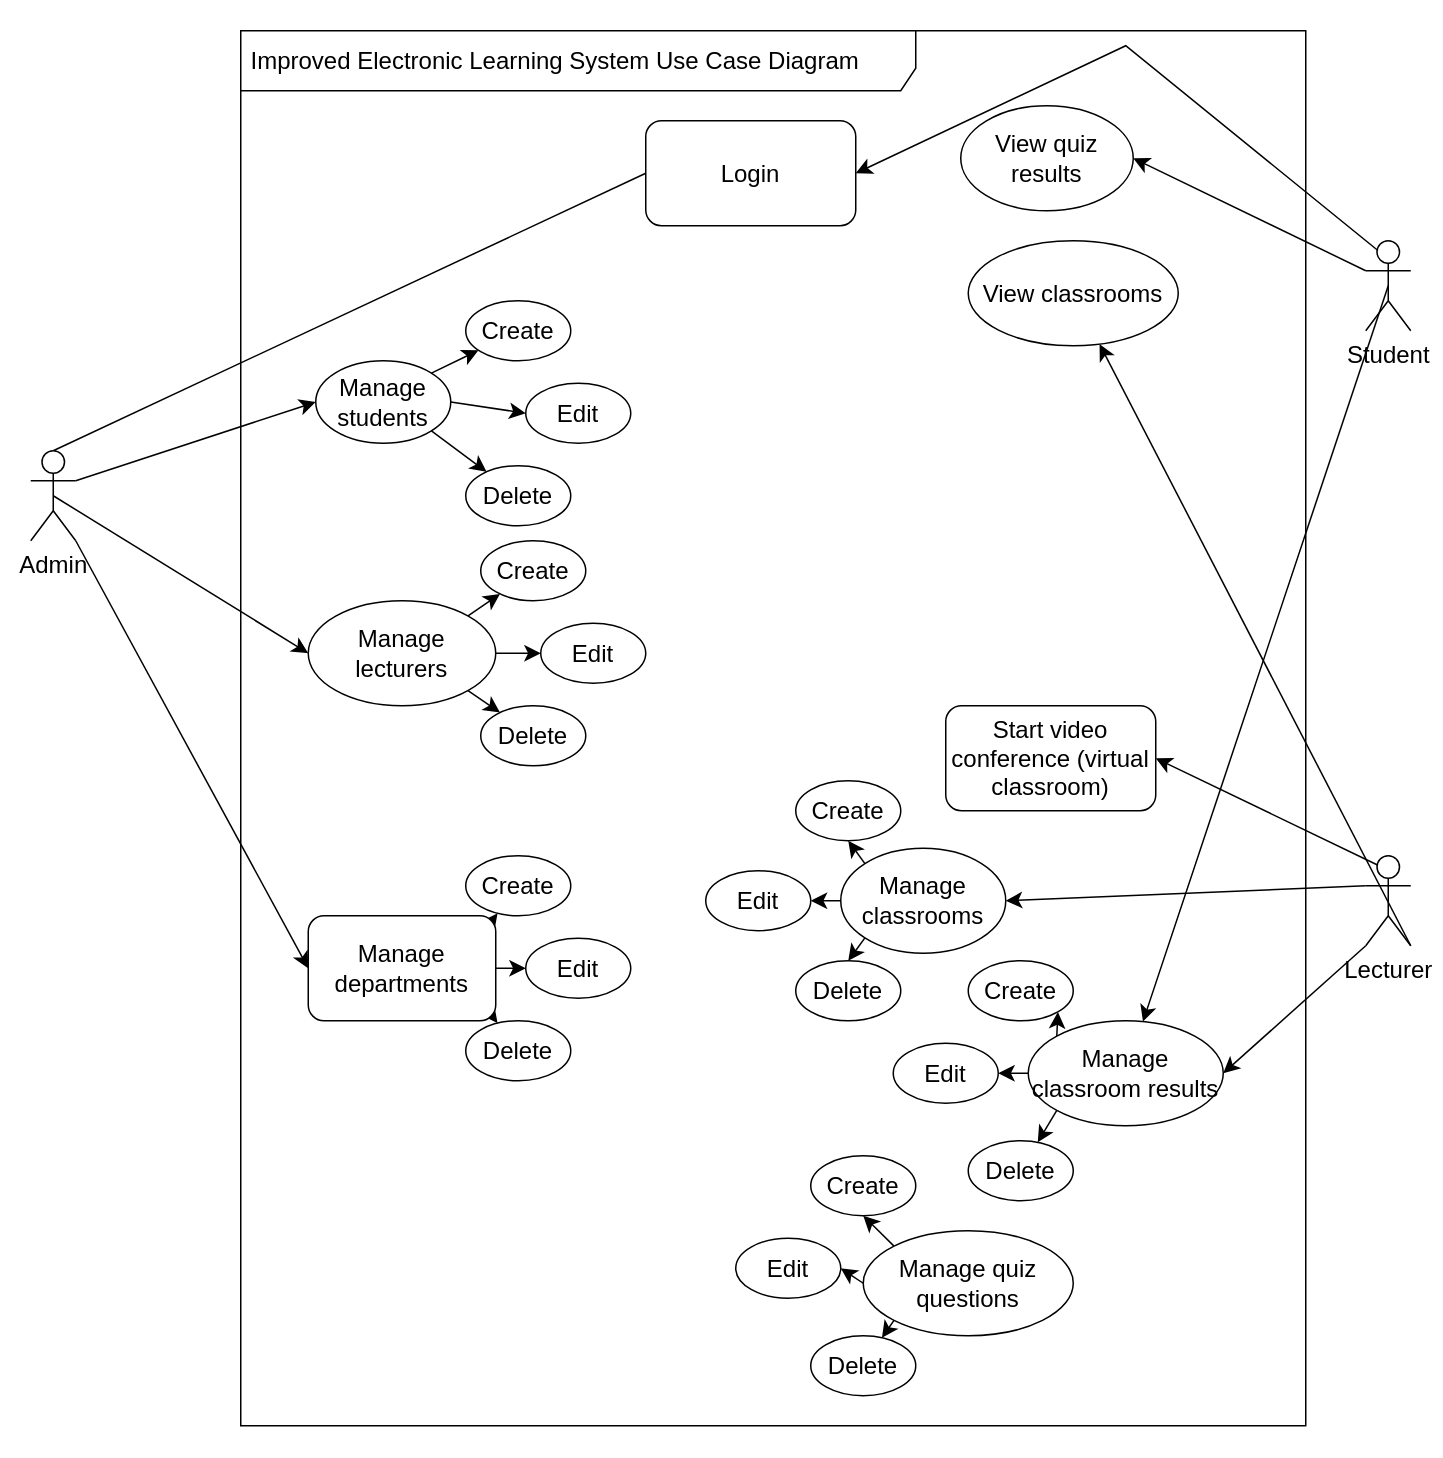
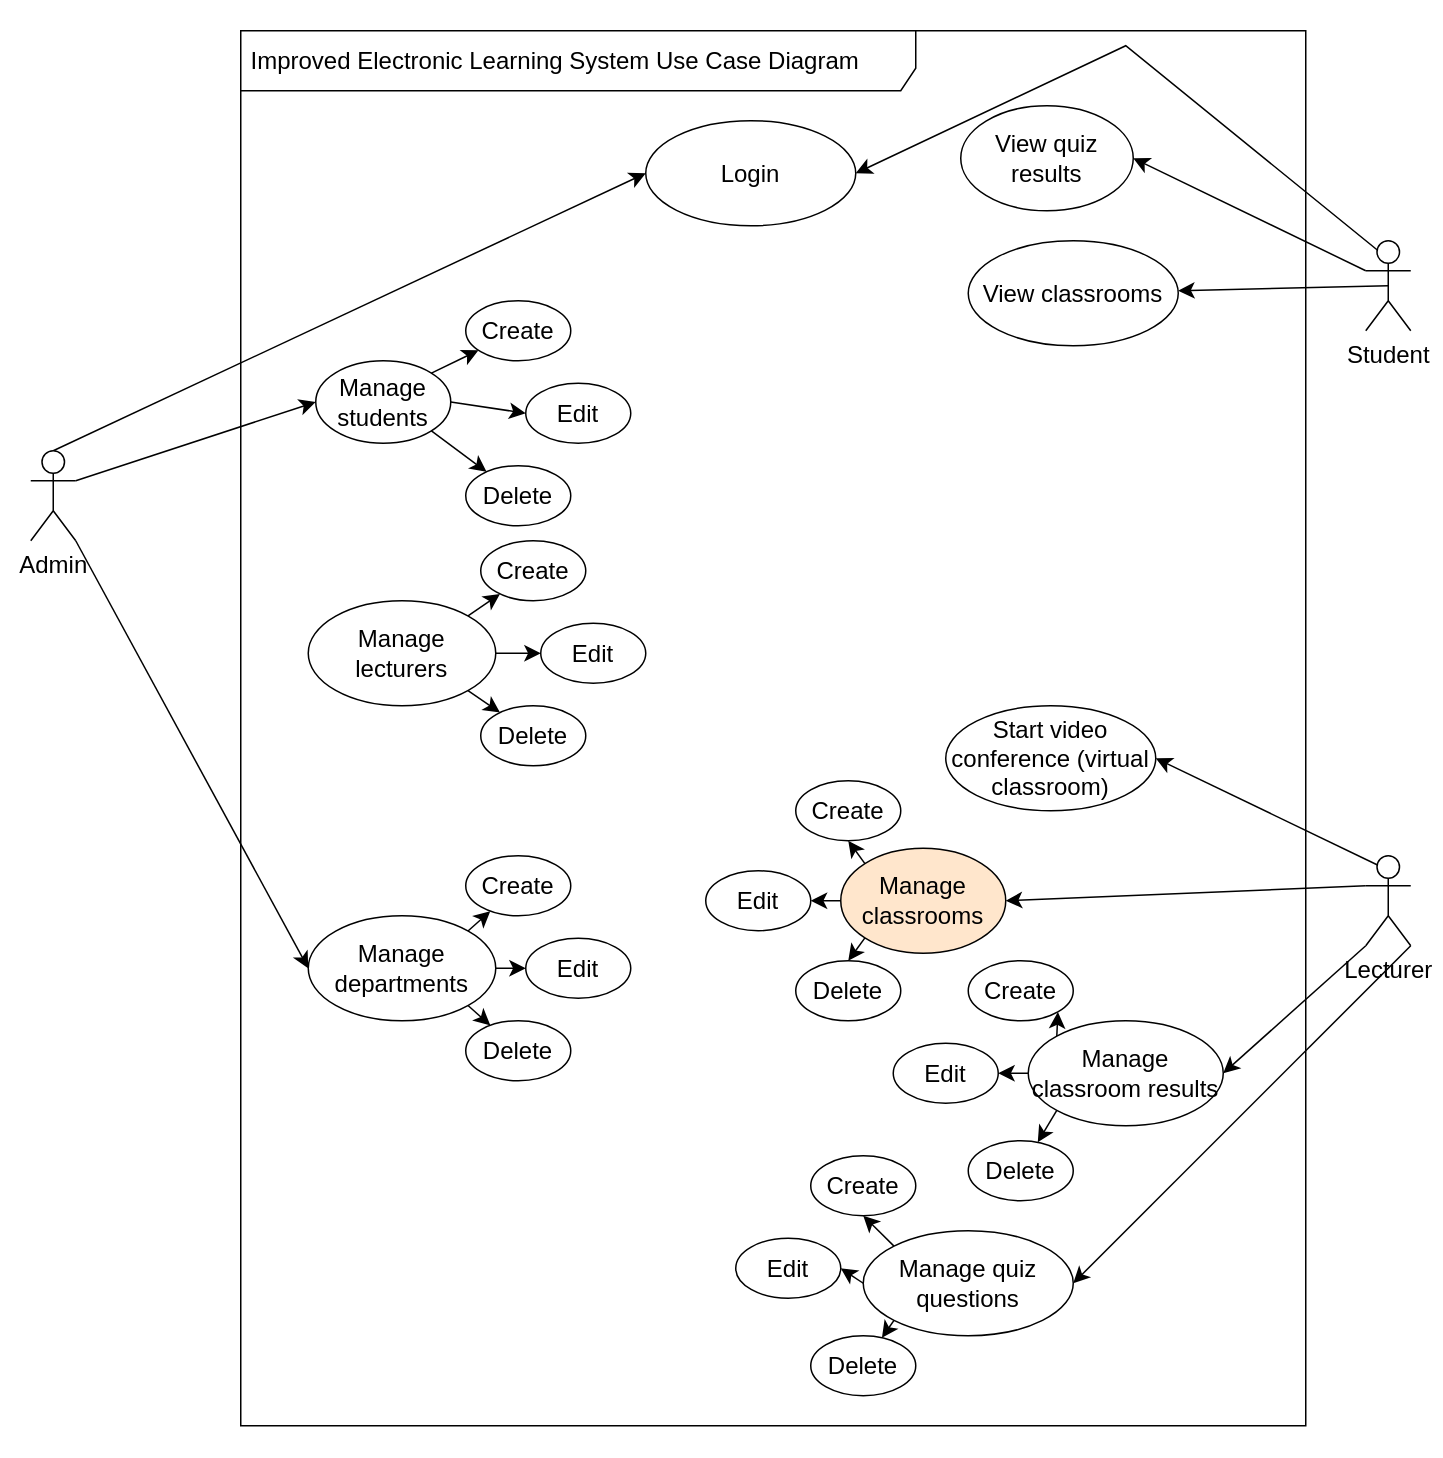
node "Login": shape rounded rectangle -> ellipse
edge "Login" -- "Admin": arrowhead none -> classic
edge "Lecturer" -> "View classrooms": now "Lecturer" -> "Manage quiz questions"
edge "Admin" -> "Manage lecturers": removed
node "Start video conference (virtual classroom)": shape rounded rectangle -> ellipse
edge "Student" -> "Manage classroom results": now "Student" -> "View classrooms"
node "Manage classrooms": fillcolor #ffffff -> #ffe6cc
node "Manage departments": shape rounded rectangle -> ellipse
